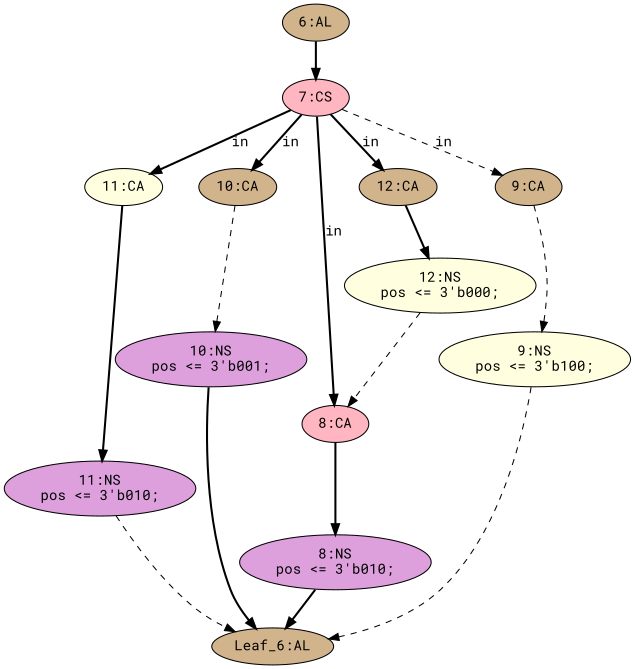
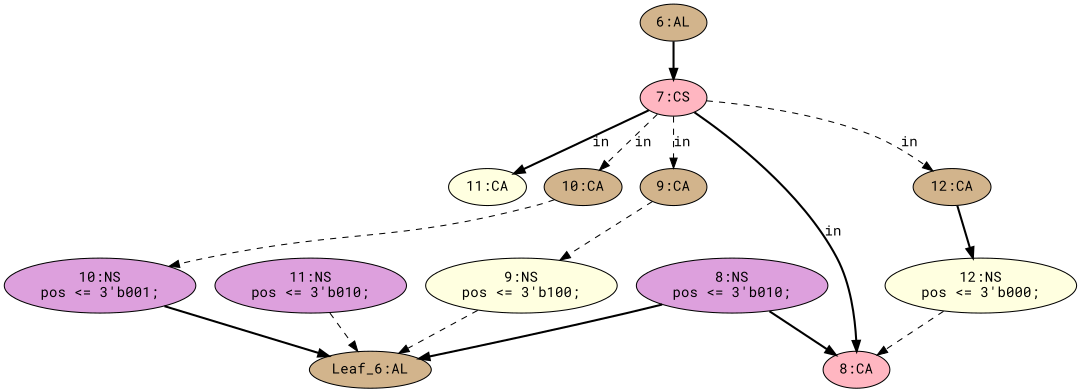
edge "7:CS" -> "10:CA": style bold -> dashed
edge "7:CS" -> "12:CA": style bold -> dashed
edge "11:CA" -> "11:NS pos <= 3'b010;": removed
edge "8:CA" -> "8:NS pos <= 3'b010;": reversed
